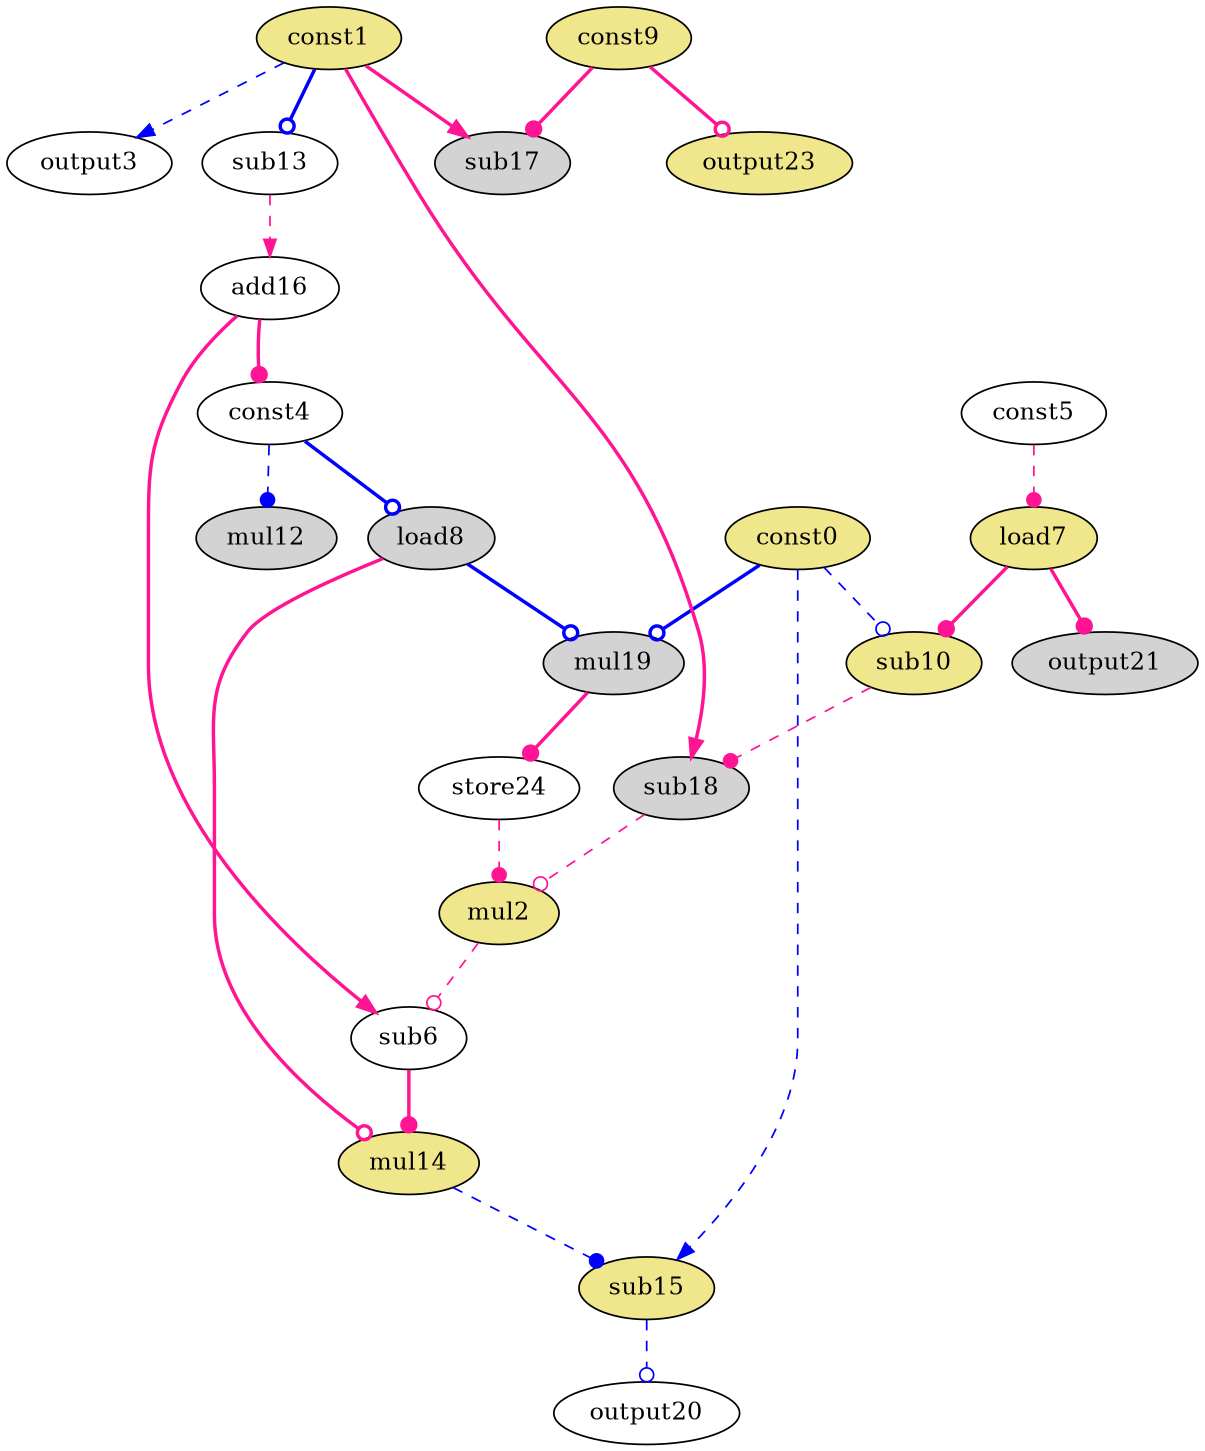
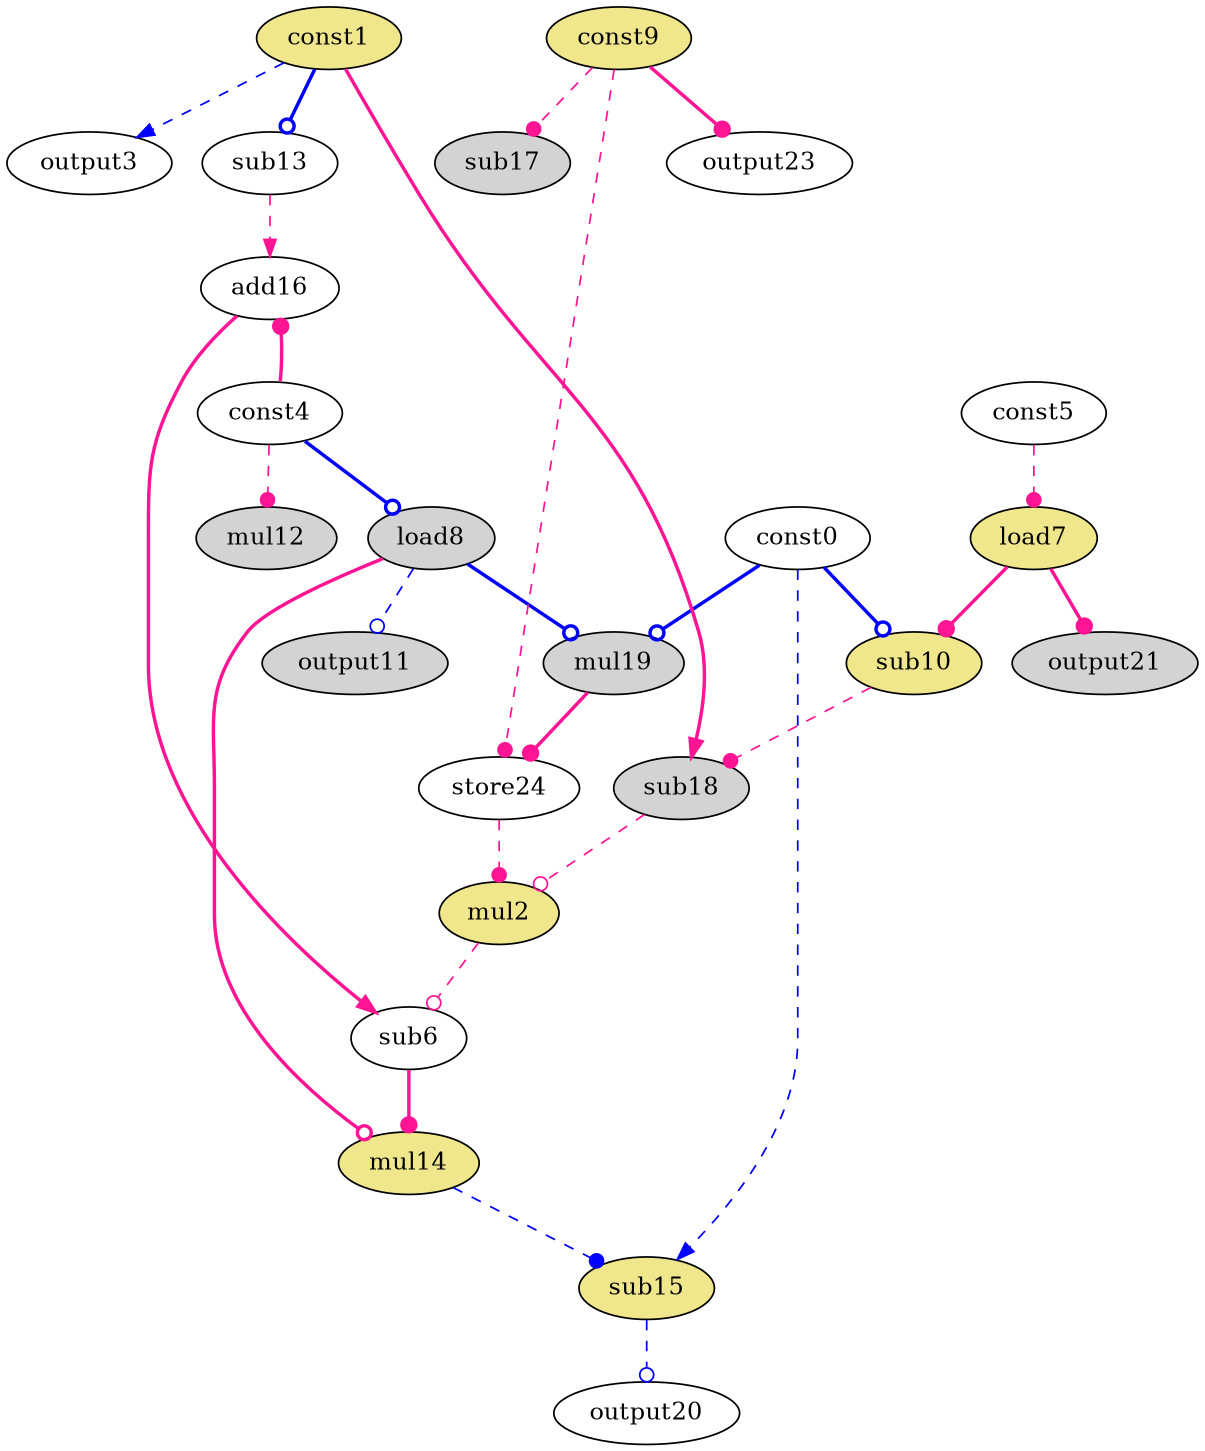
edge "const1" -> "sub17": removed
edge "const9" -> "sub17": style bold -> dashed
edge "const9" -> "output23": arrowhead odot -> dot
node "output23": fillcolor khaki -> white
edge "add16" -> "const4": reversed
edge "const9" -> "store24": added
edge "const4" -> "mul12": color blue -> deeppink
node "const0": fillcolor khaki -> white
edge "const0" -> "sub10": style dashed -> bold
node "output11": added
